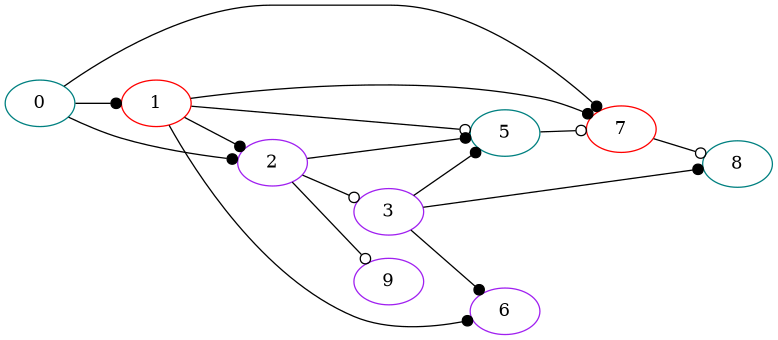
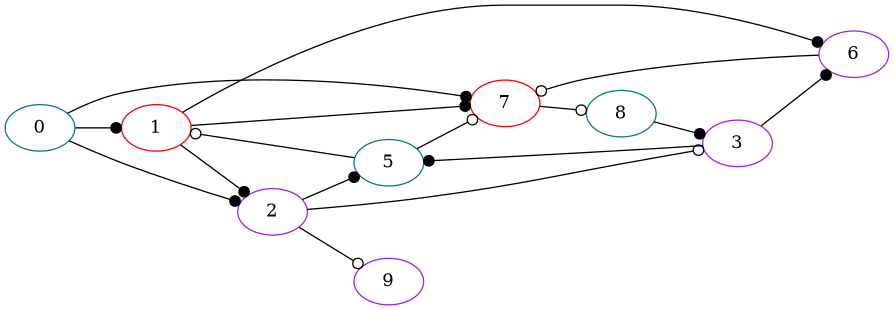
edge "6" -> "7": added
edge "1" -> "5": reversed
edge "3" -> "8": reversed
